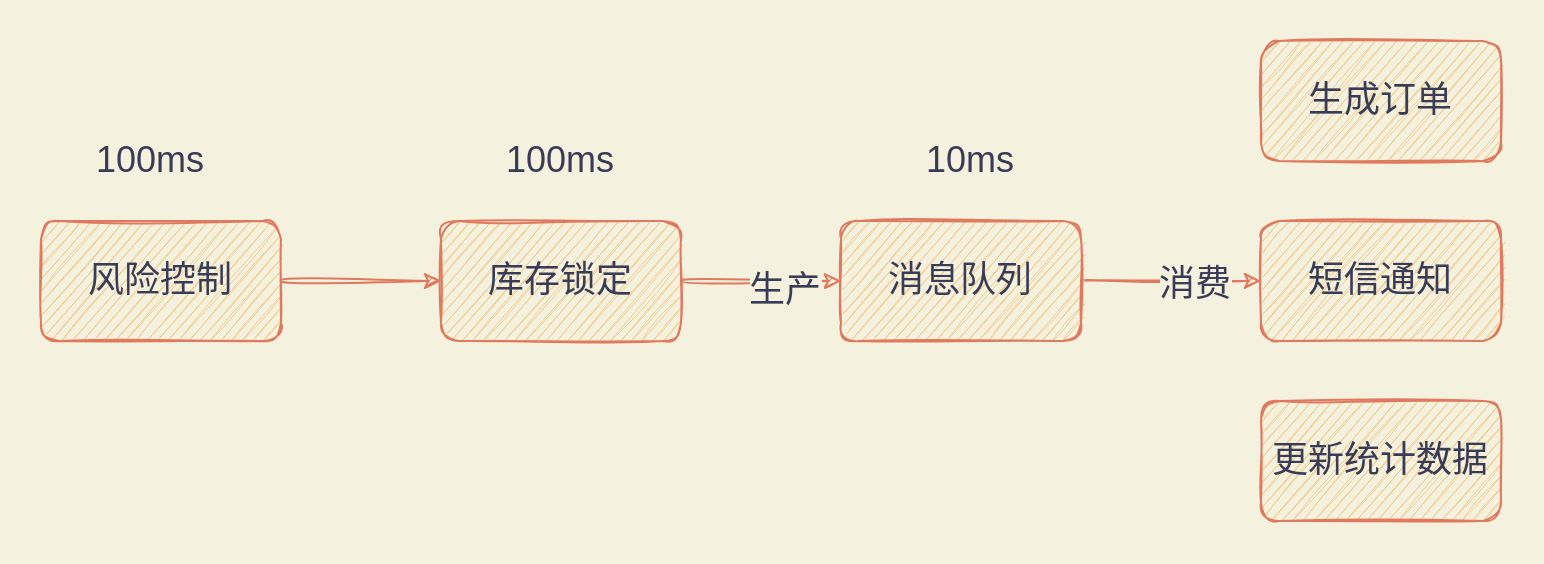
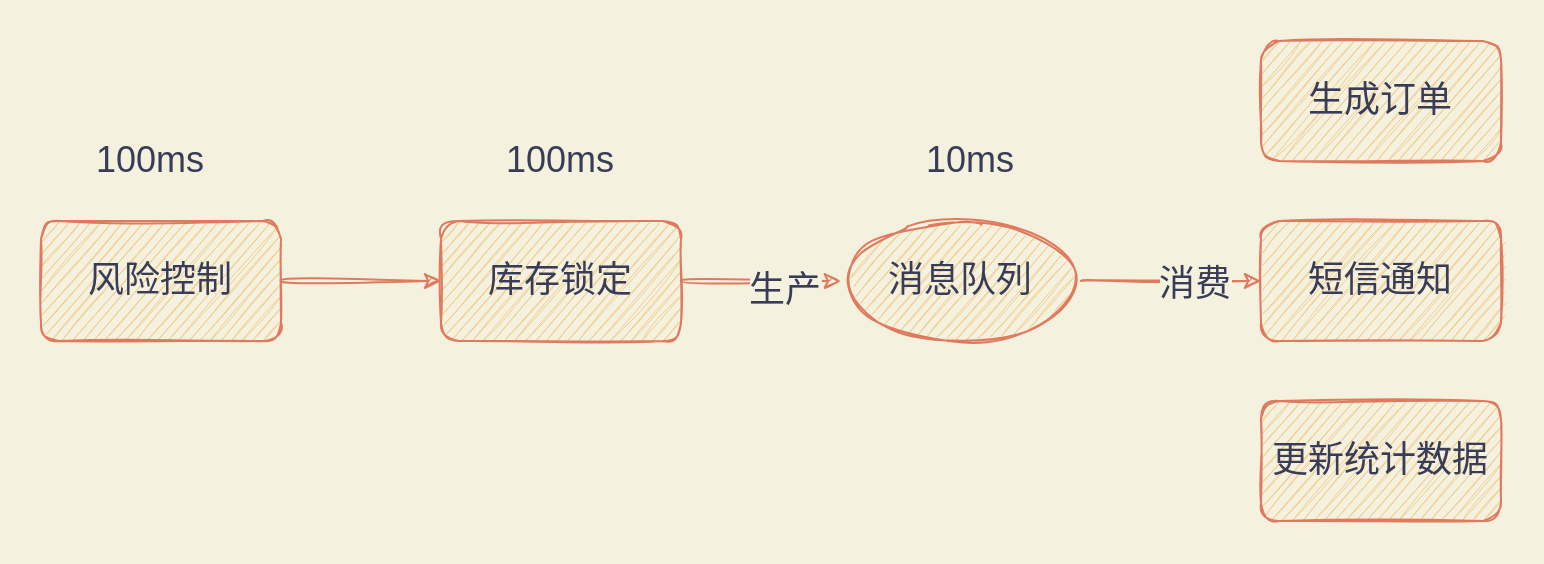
node "消息队列": shape rounded rectangle -> ellipse
